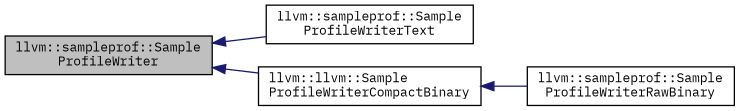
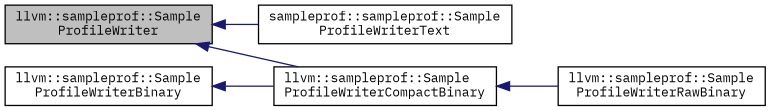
node "llvm::sampleprof::Sample ProfileWriterText": label "llvm::sampleprof::Sample ProfileWriterText" -> "sampleprof::sampleprof::Sample ProfileWriterText"
node "llvm::sampleprof::Sample ProfileWriterBinary": added
node "llvm::llvm::Sample ProfileWriterCompactBinary": label "llvm::llvm::Sample ProfileWriterCompactBinary" -> "llvm::sampleprof::Sample ProfileWriterCompactBinary"
